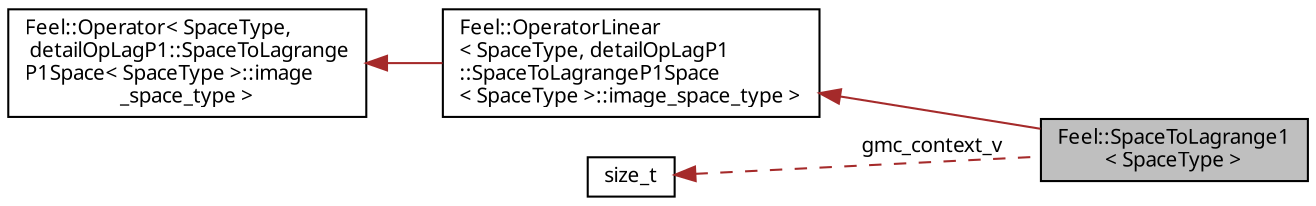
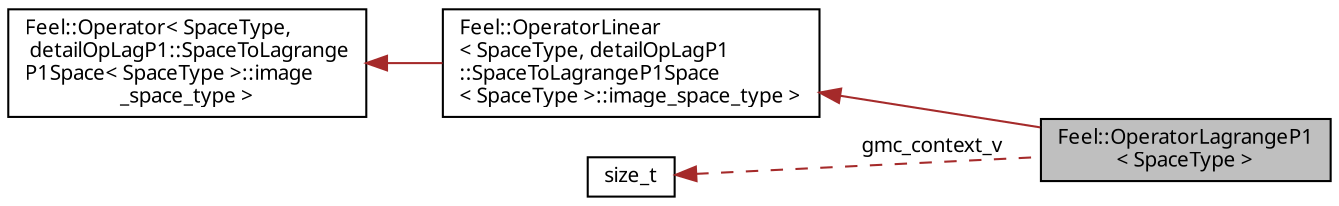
node "Feel::SpaceToLagrange1 < SpaceType >": label "Feel::SpaceToLagrange1 < SpaceType >" -> "Feel::OperatorLagrangeP1 < SpaceType >"
